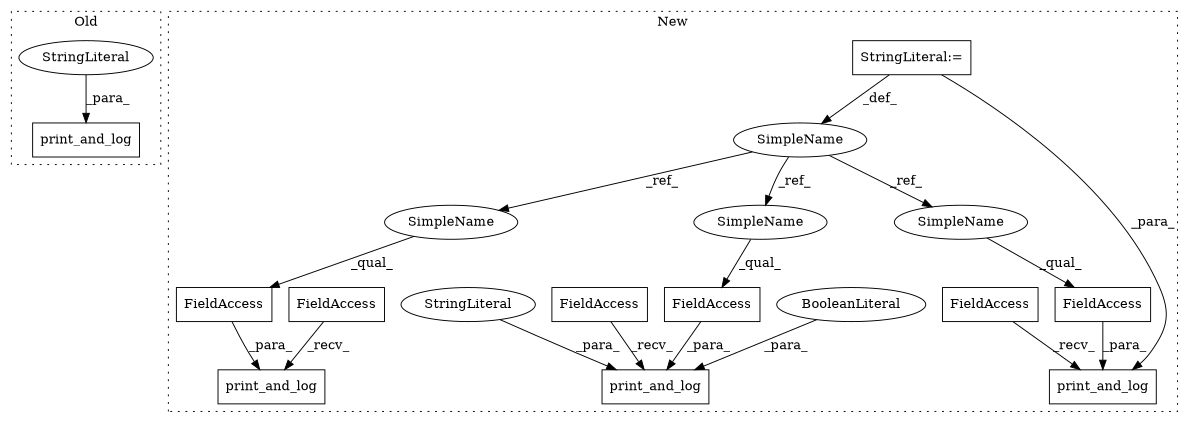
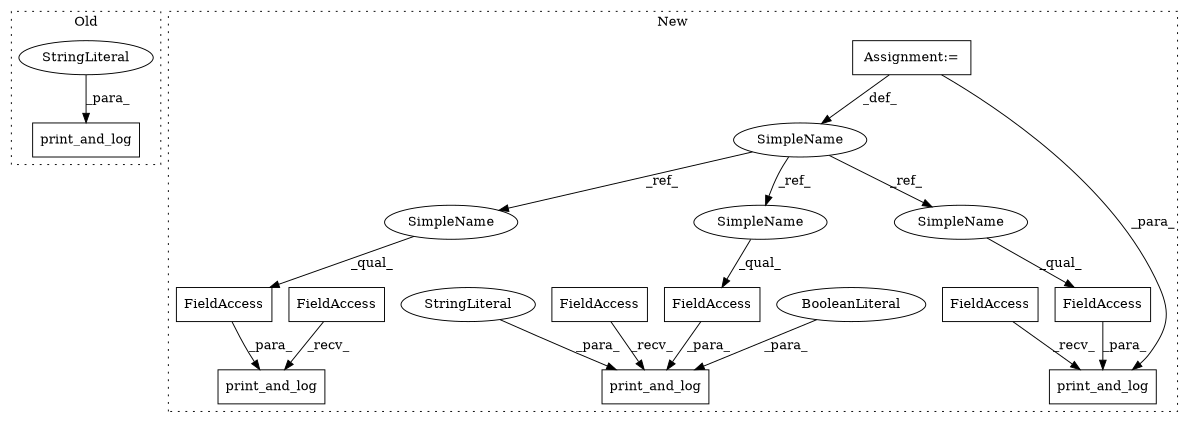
node "StringLiteral:=": label "StringLiteral:=" -> "Assignment:="
